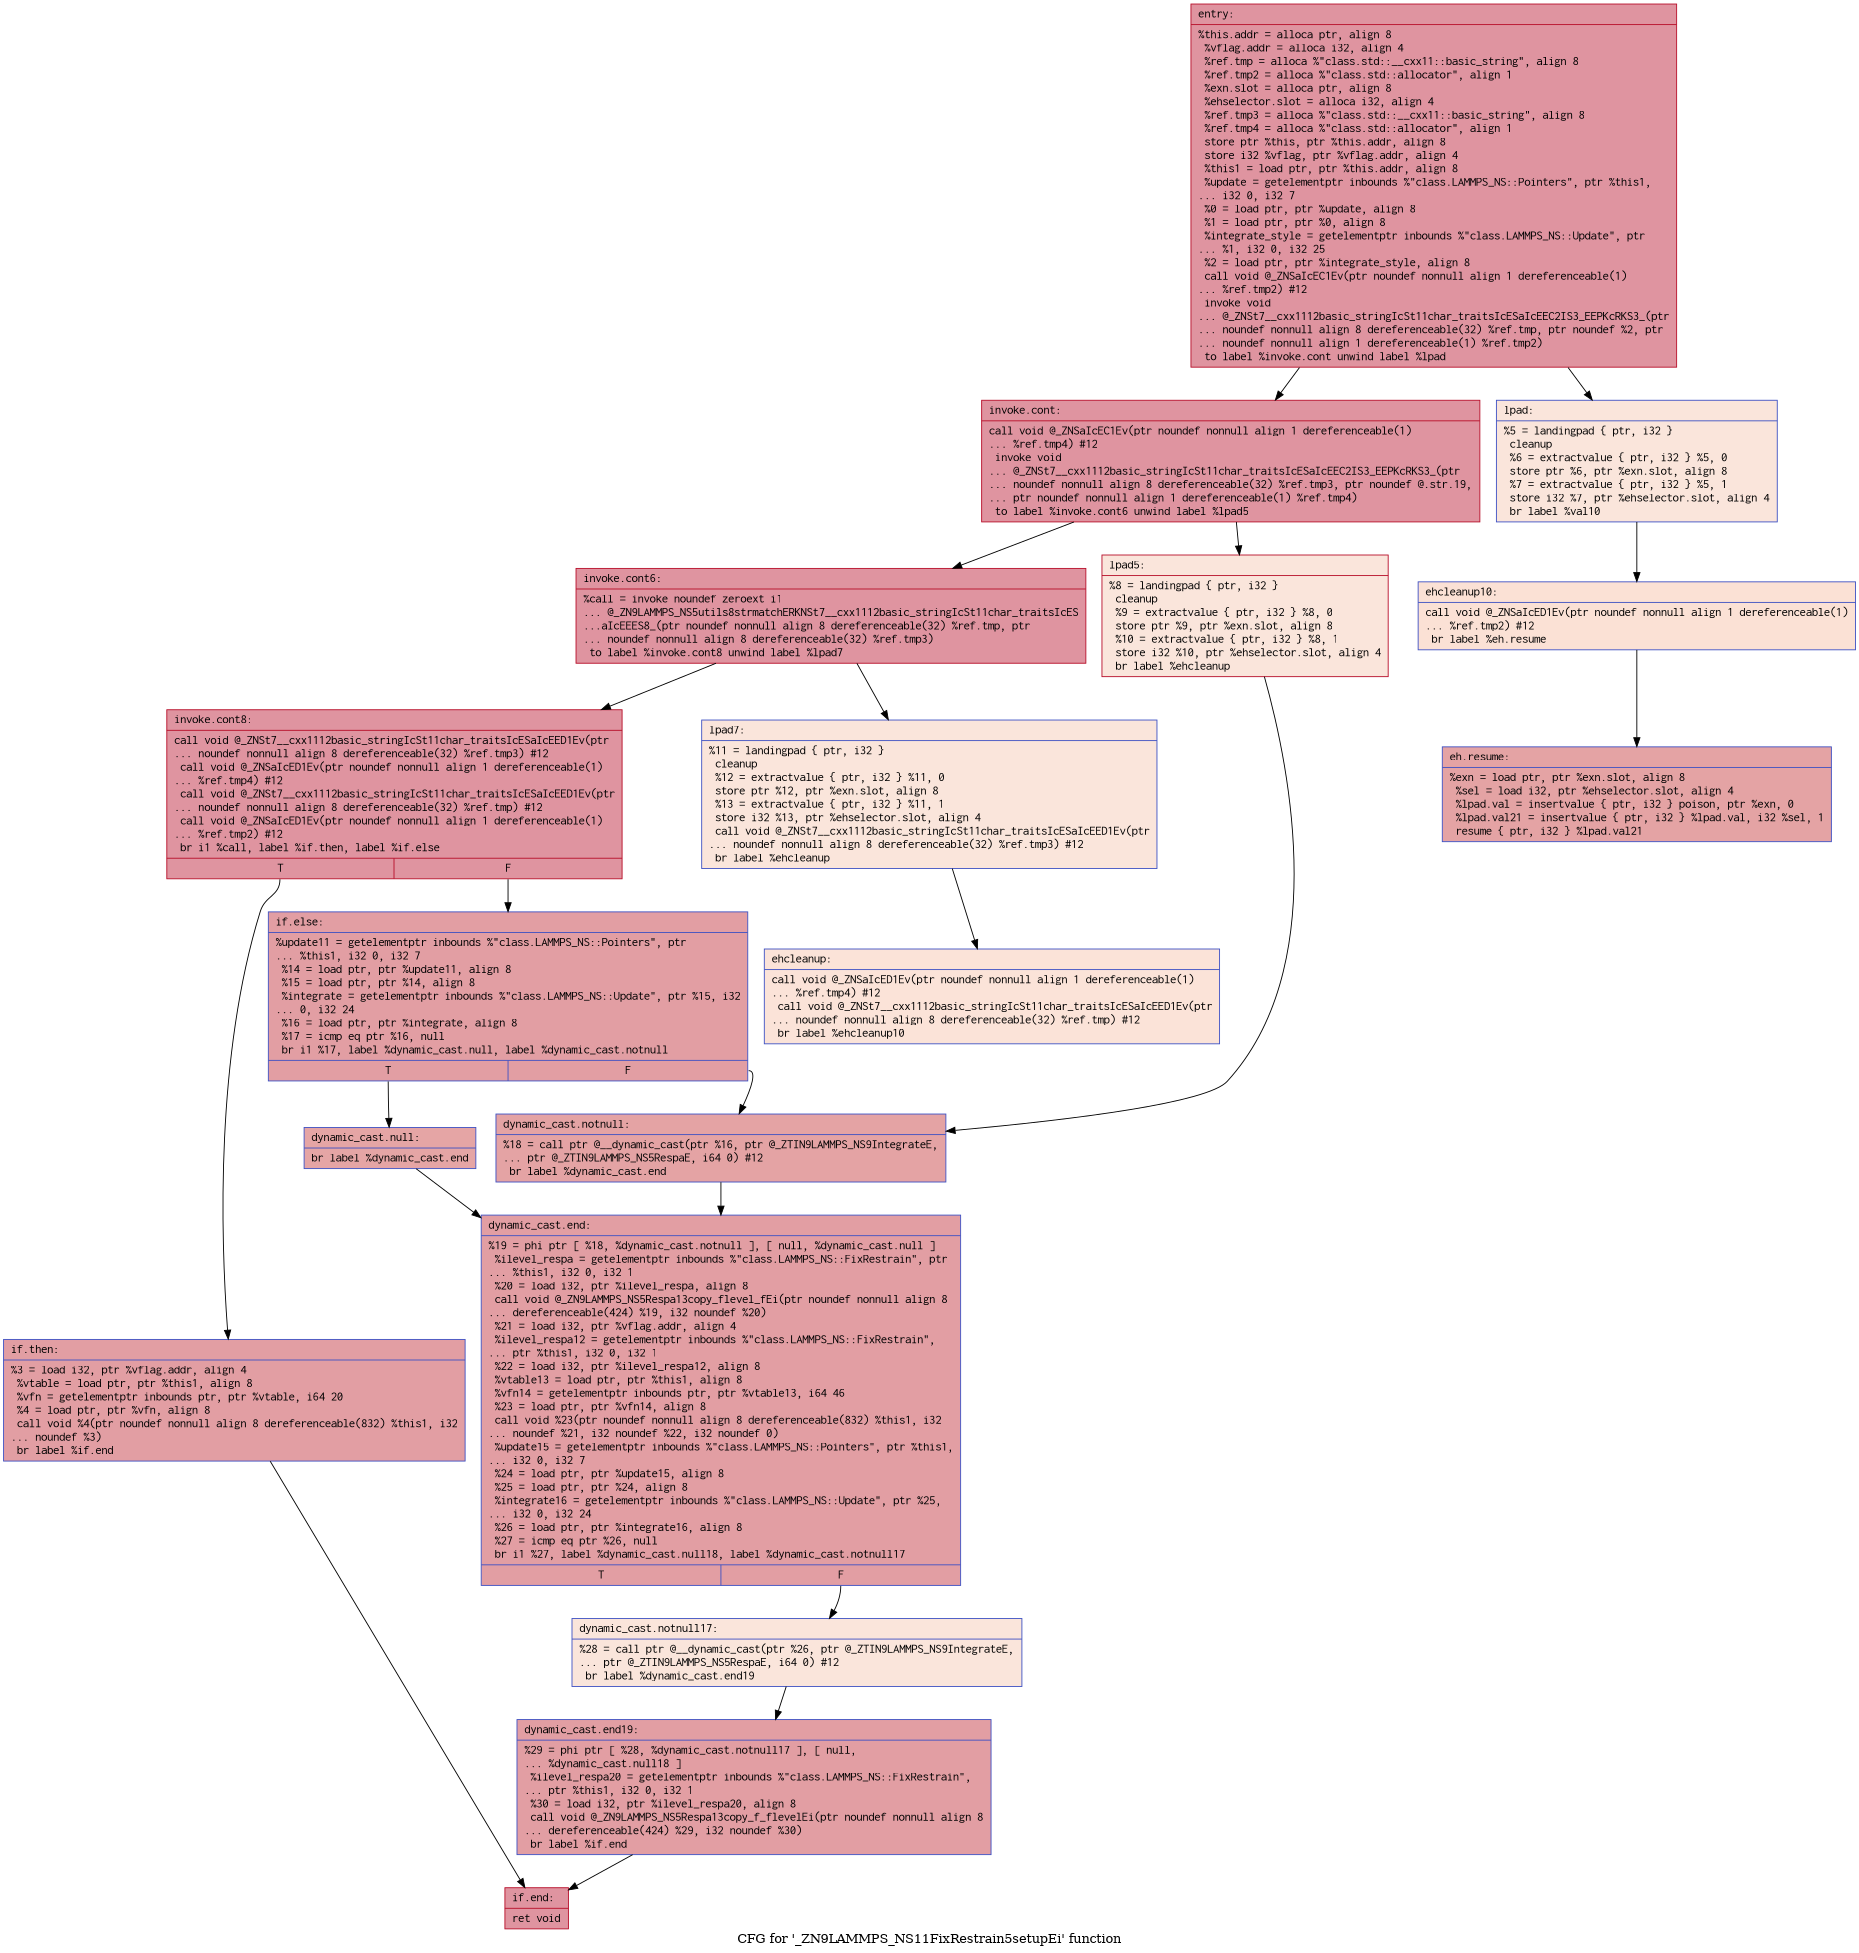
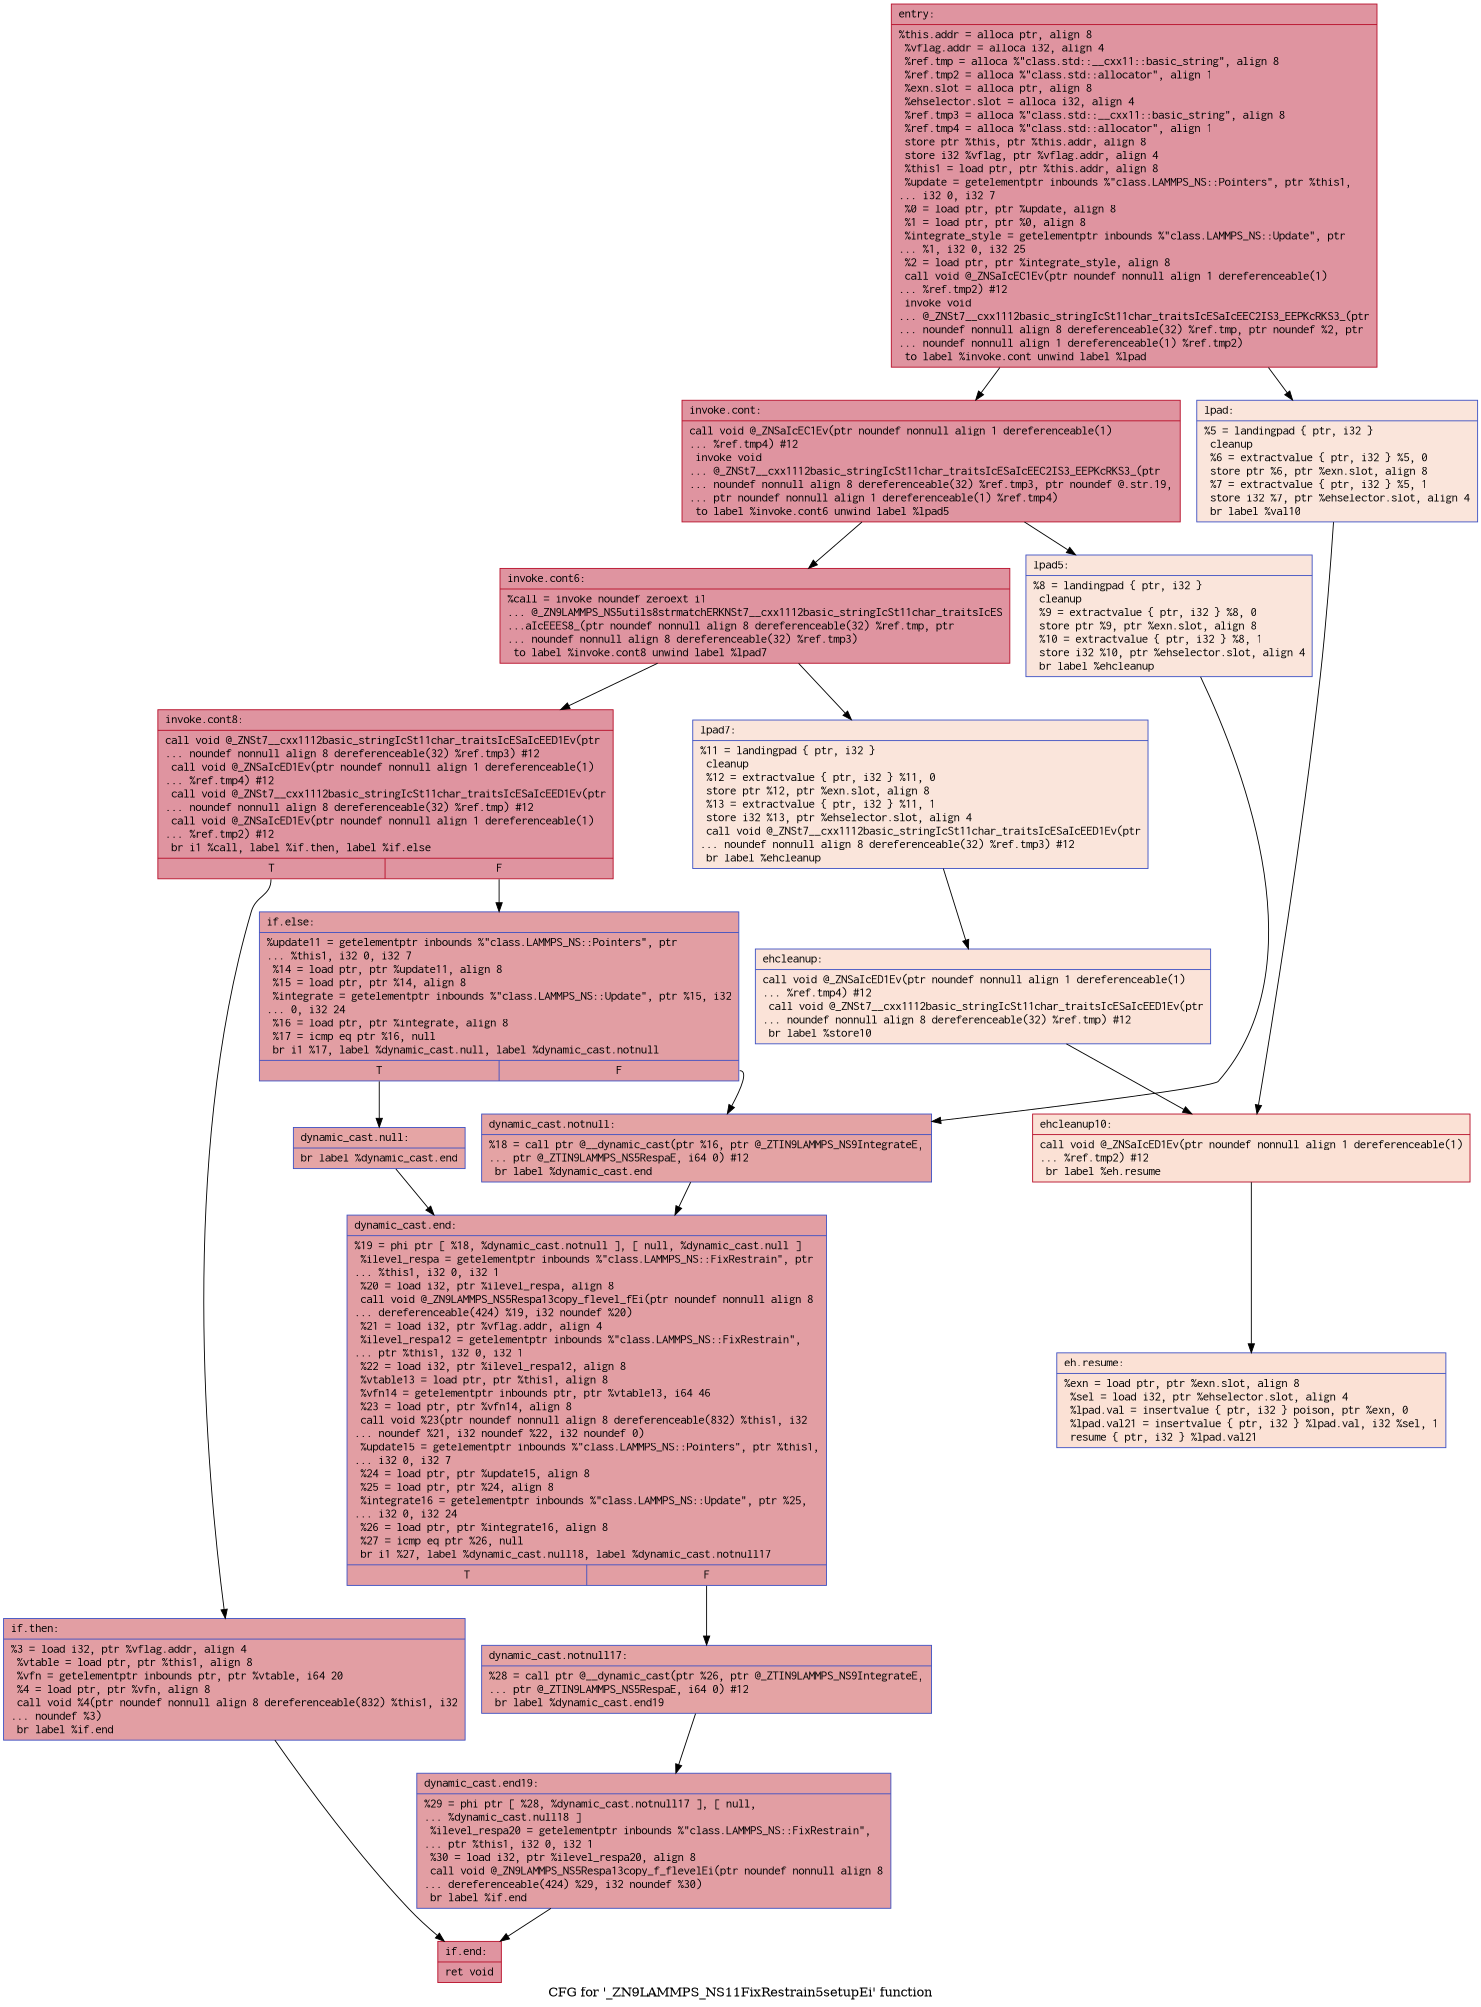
node "lpad5:": color #b70d28ff -> #3d50c3ff
node "ehcleanup10:": color #3d50c3ff -> #b70d28ff
node "eh.resume:": fillcolor #c32e3170 -> #f7bca170
node "ehcleanup:": text "br label %ehcleanup10" -> "br label %store10"
edge "ehcleanup:" -> "ehcleanup10:": added
node "dynamic_cast.notnull17:": fillcolor #f4c5ad70 -> #c32e3170
